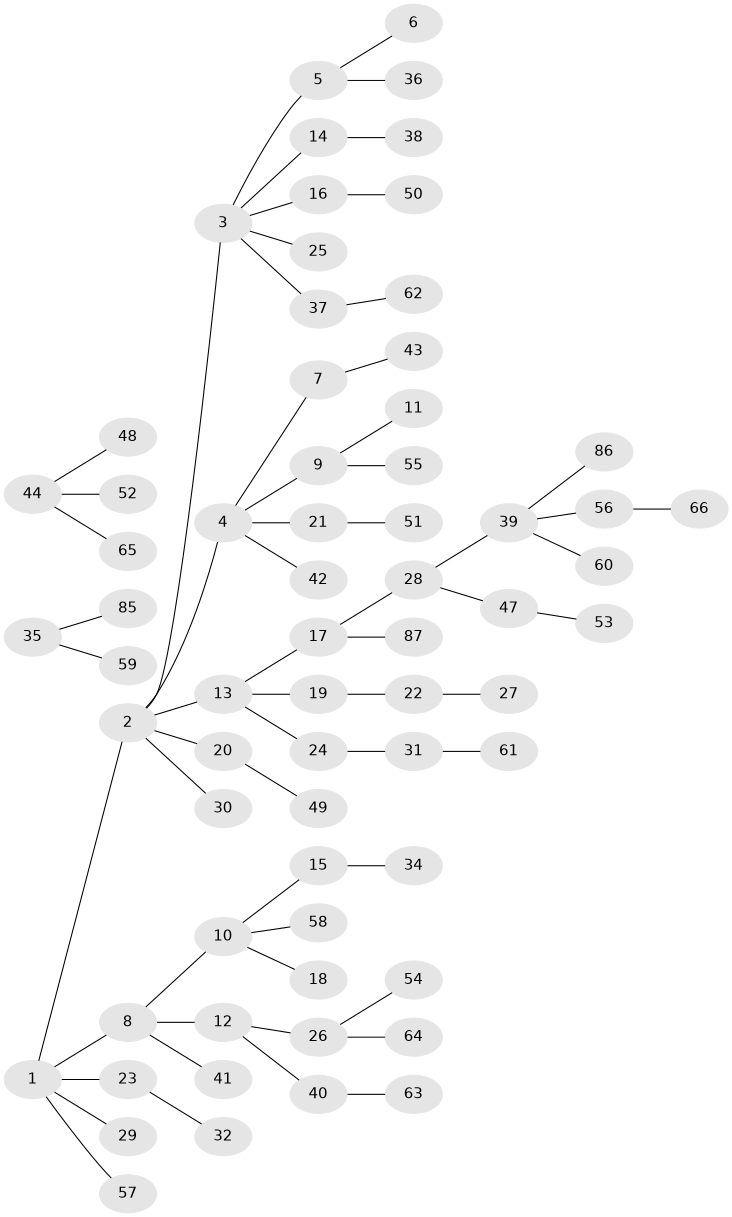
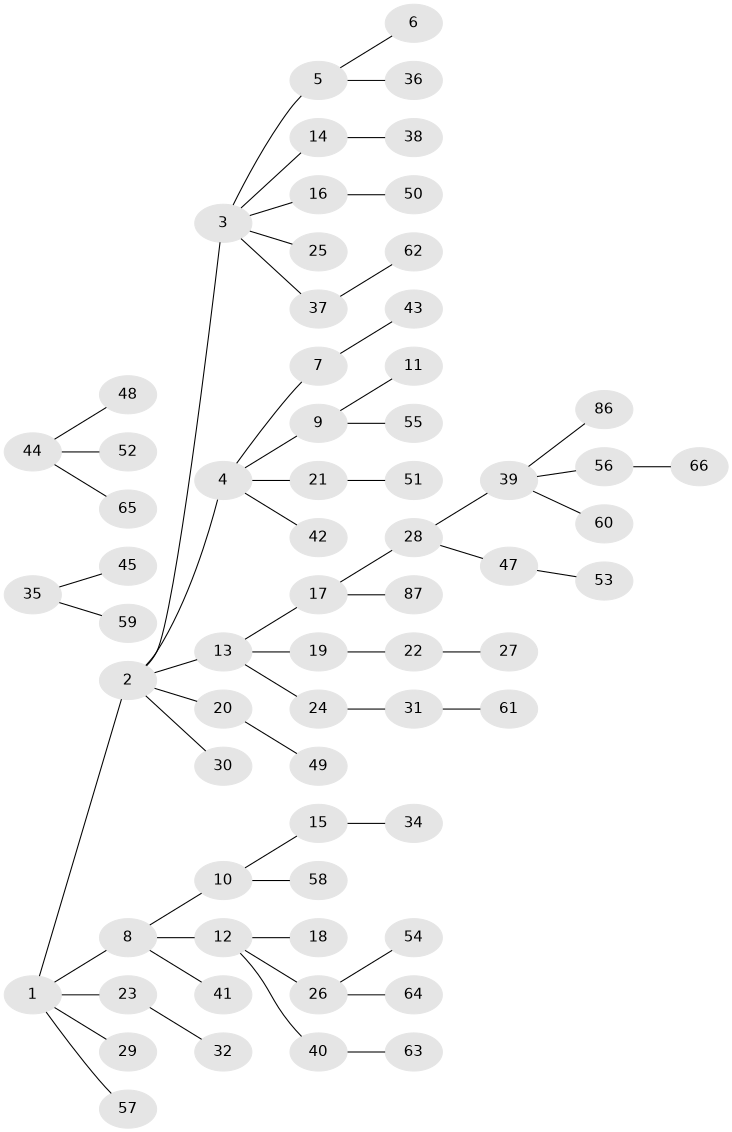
node "85": label "85" -> "45"
edge "10" -- "18": now "12" -- "18"
